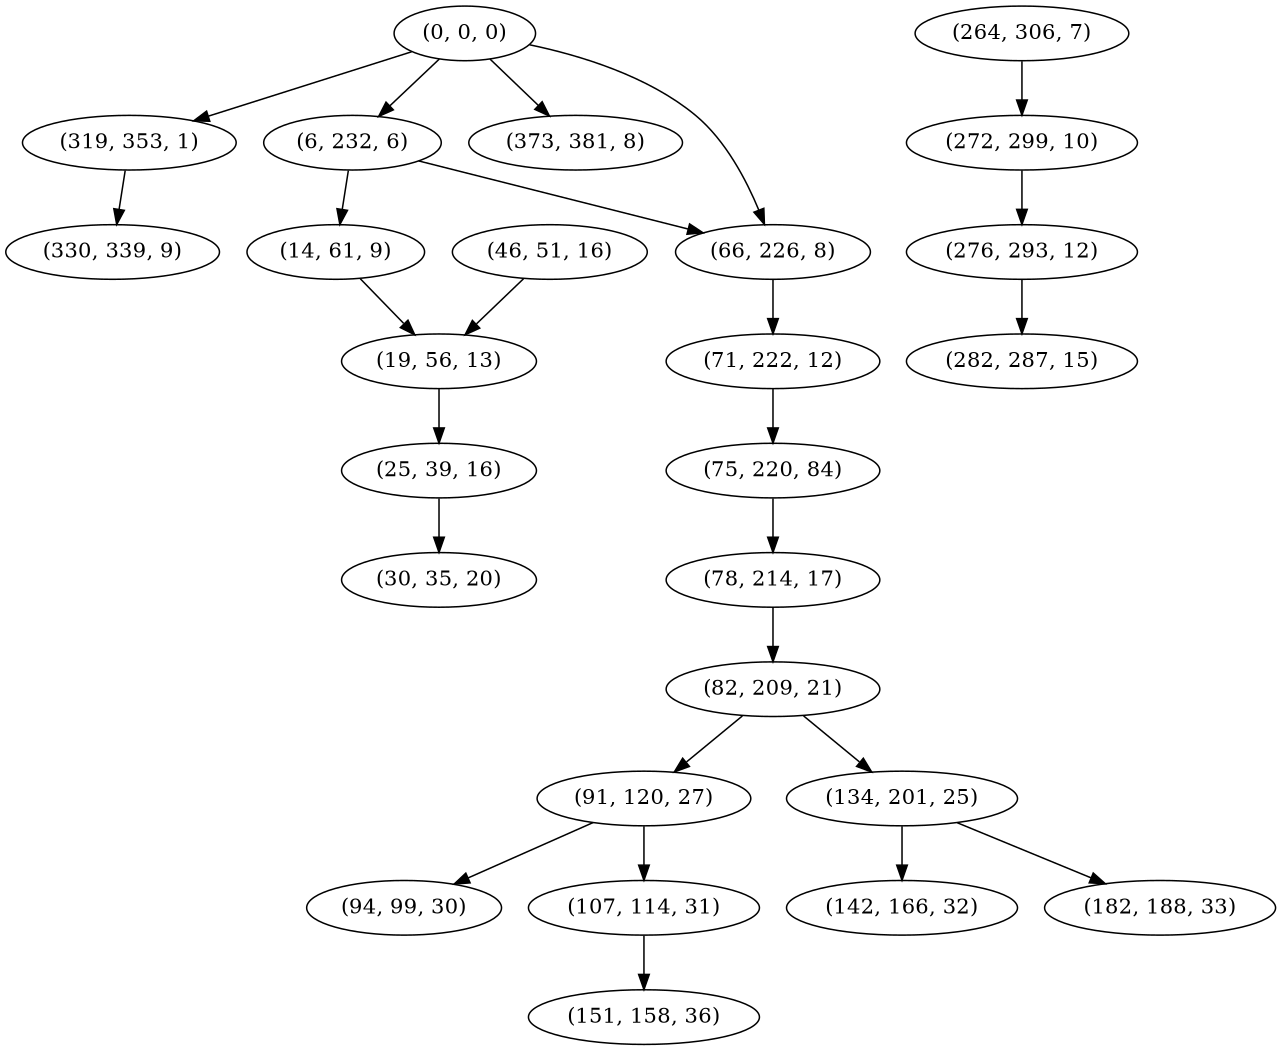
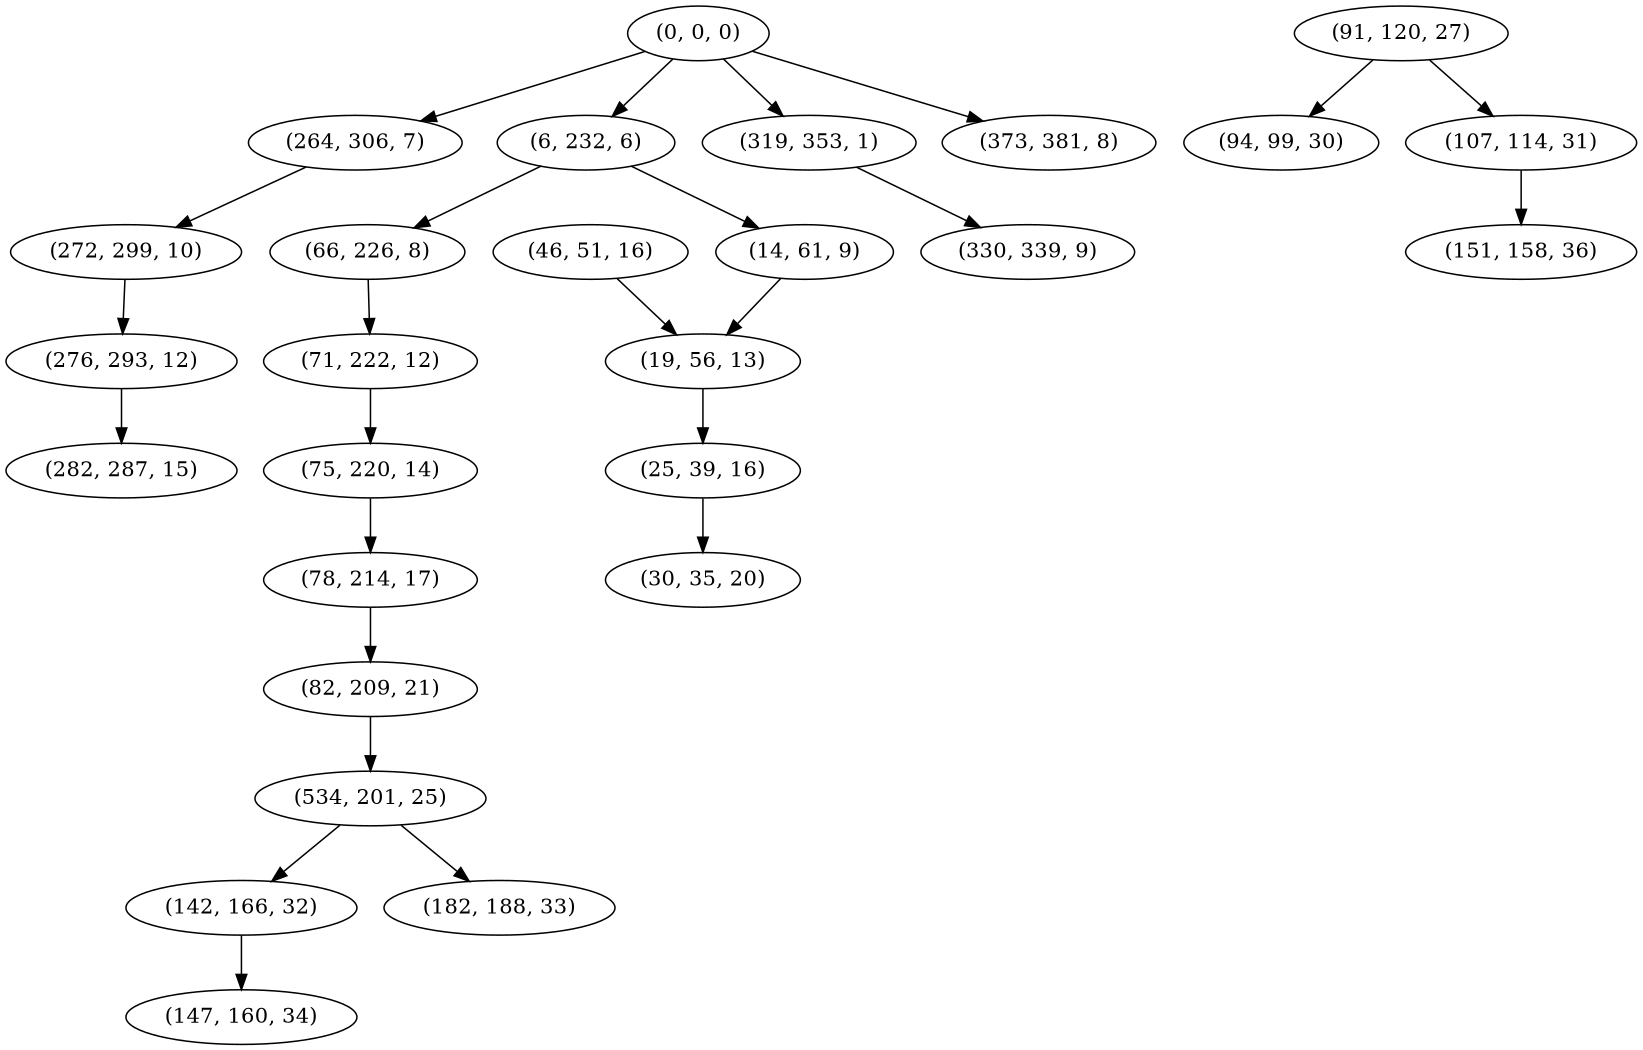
edge "(0, 0, 0)" -> "(66, 226, 8)": now "(0, 0, 0)" -> "(264, 306, 7)"
node "(75, 220, 84)": label "(75, 220, 84)" -> "(75, 220, 14)"
edge "(82, 209, 21)" -> "(91, 120, 27)": removed
node "(134, 201, 25)": label "(134, 201, 25)" -> "(534, 201, 25)"
node "(147, 160, 34)": added
